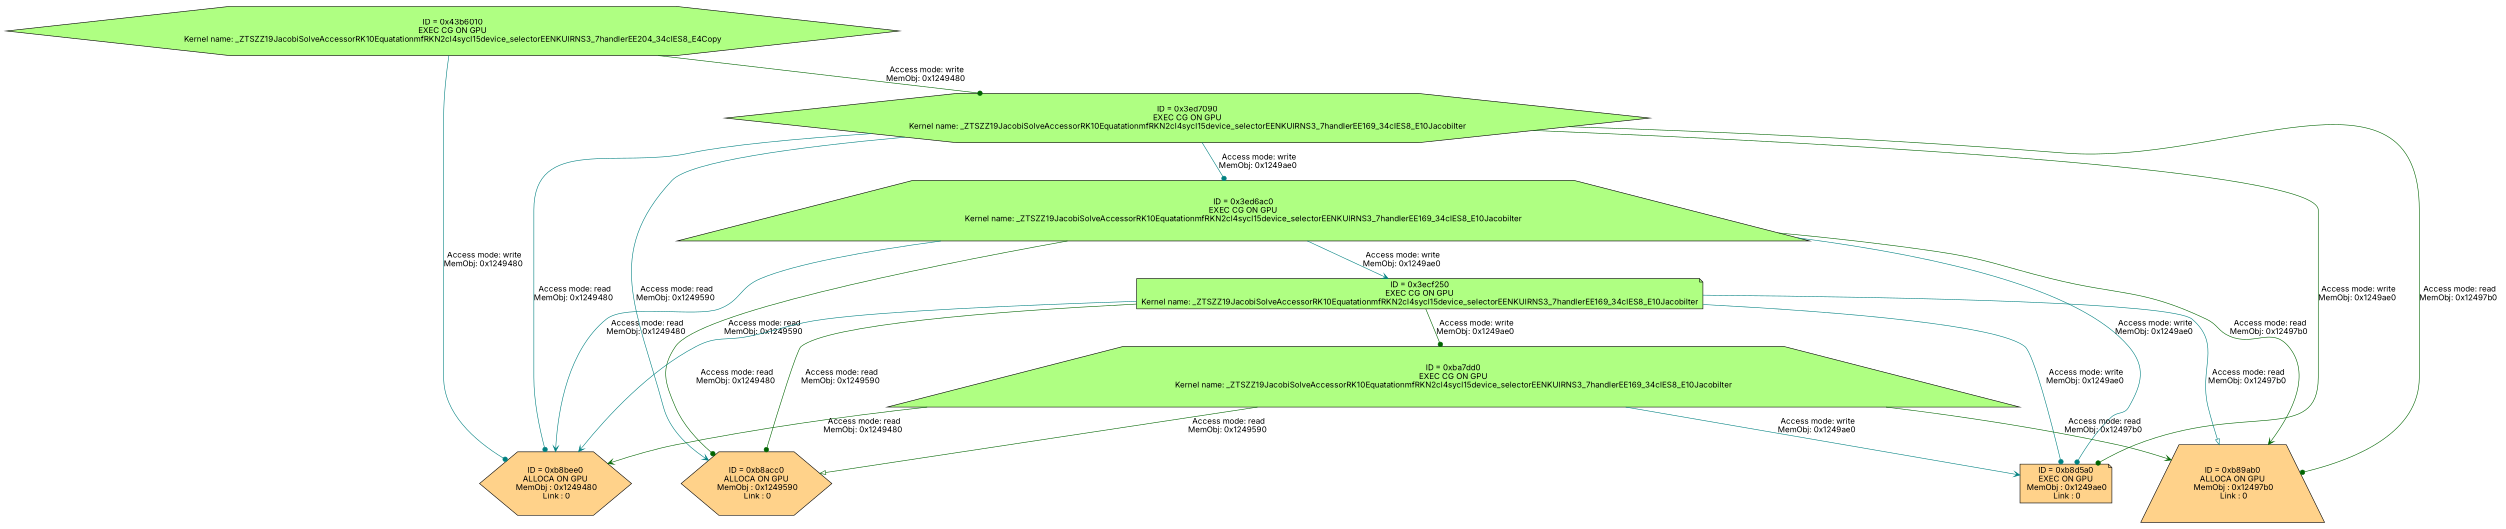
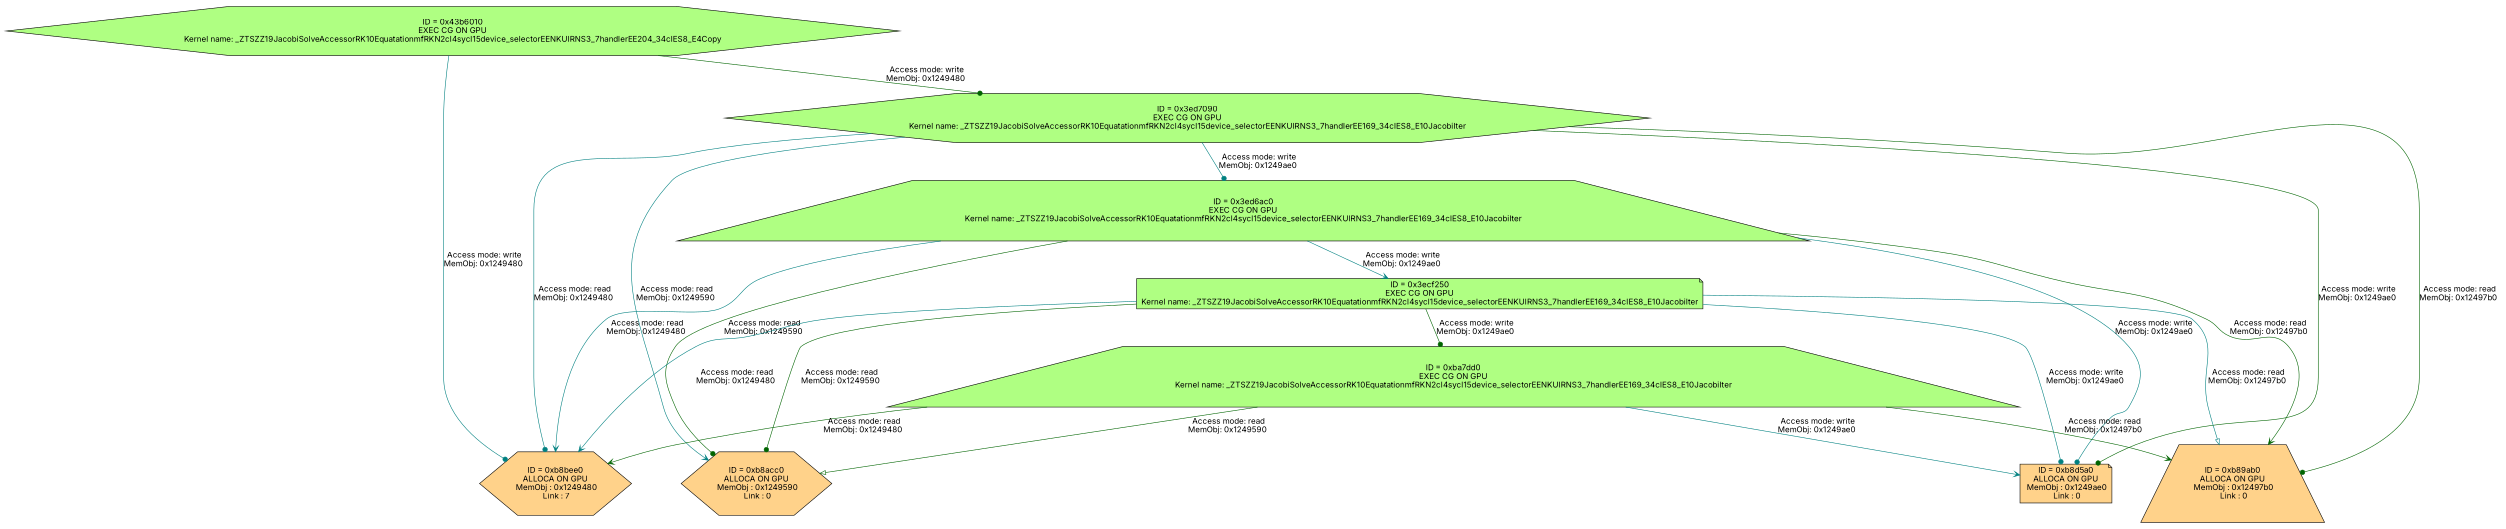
node "ID = 0xb8bee0 ALLOCA ON GPU MemObj : 0x1249480 Link : 0": label "ID = 0xb8bee0 ALLOCA ON GPU MemObj : 0x1249480 Link : 0" -> "ID = 0xb8bee0 ALLOCA ON GPU MemObj : 0x1249480 Link : 7"
node "ID = 0xb8d5a0 EXEC ON GPU MemObj : 0x1249ae0 Link : 0": label "ID = 0xb8d5a0 EXEC ON GPU MemObj : 0x1249ae0 Link : 0" -> "ID = 0xb8d5a0 ALLOCA ON GPU MemObj : 0x1249ae0 Link : 0"
